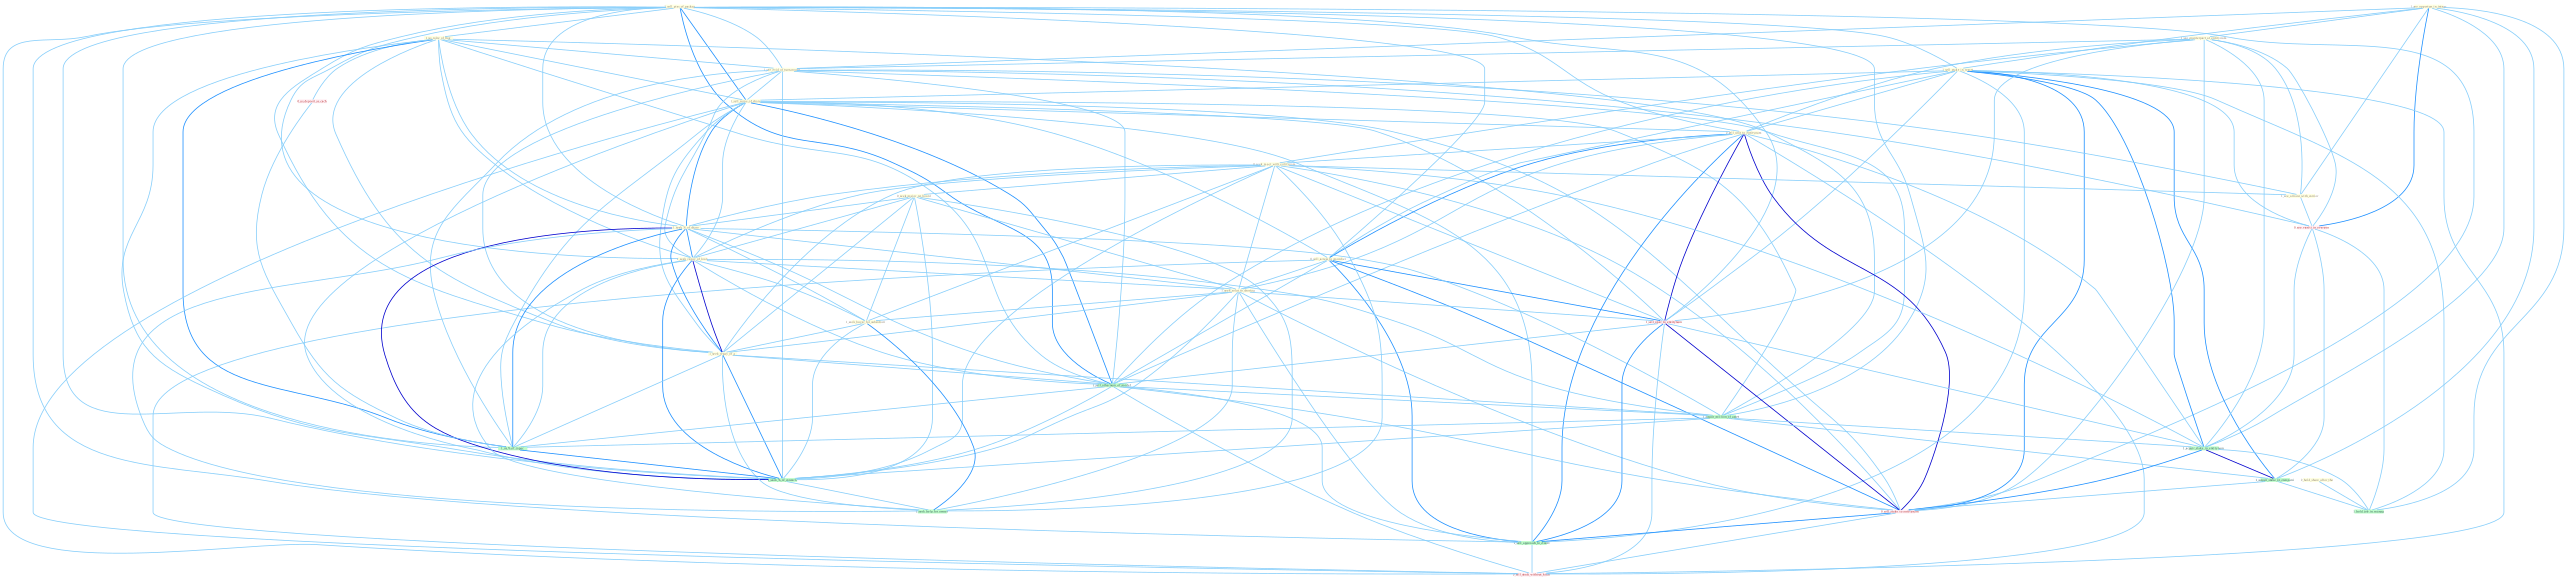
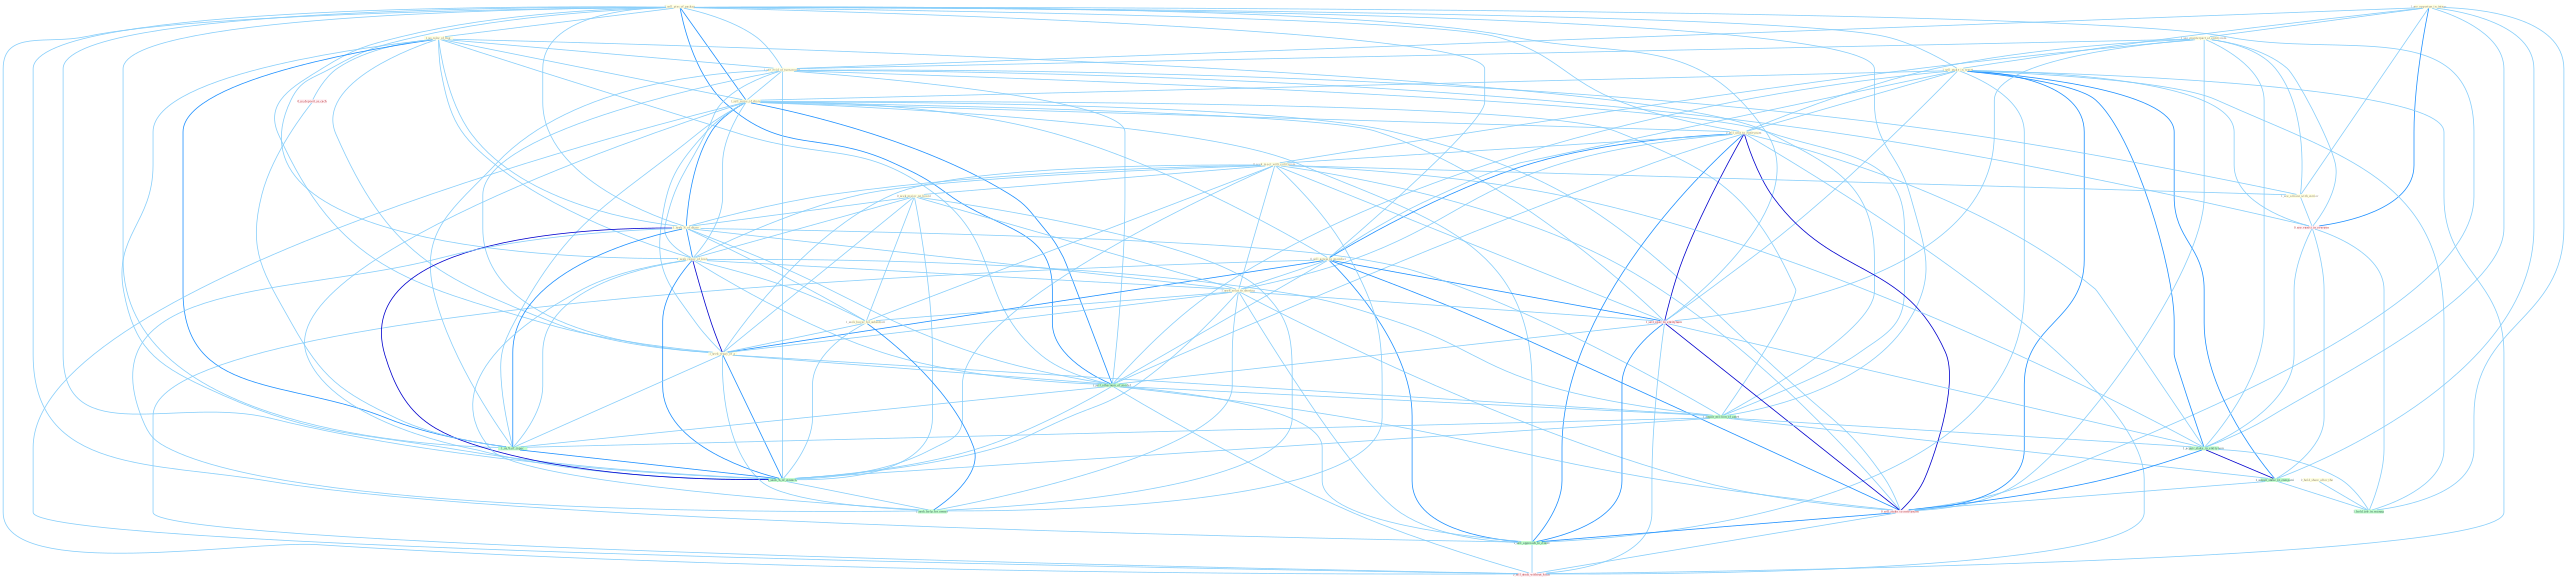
edge "1_seek_%_of_share" -- "1_seek_repay_of_a": now "0_sell_access_to_member" -- "1_seek_repay_of_a"
